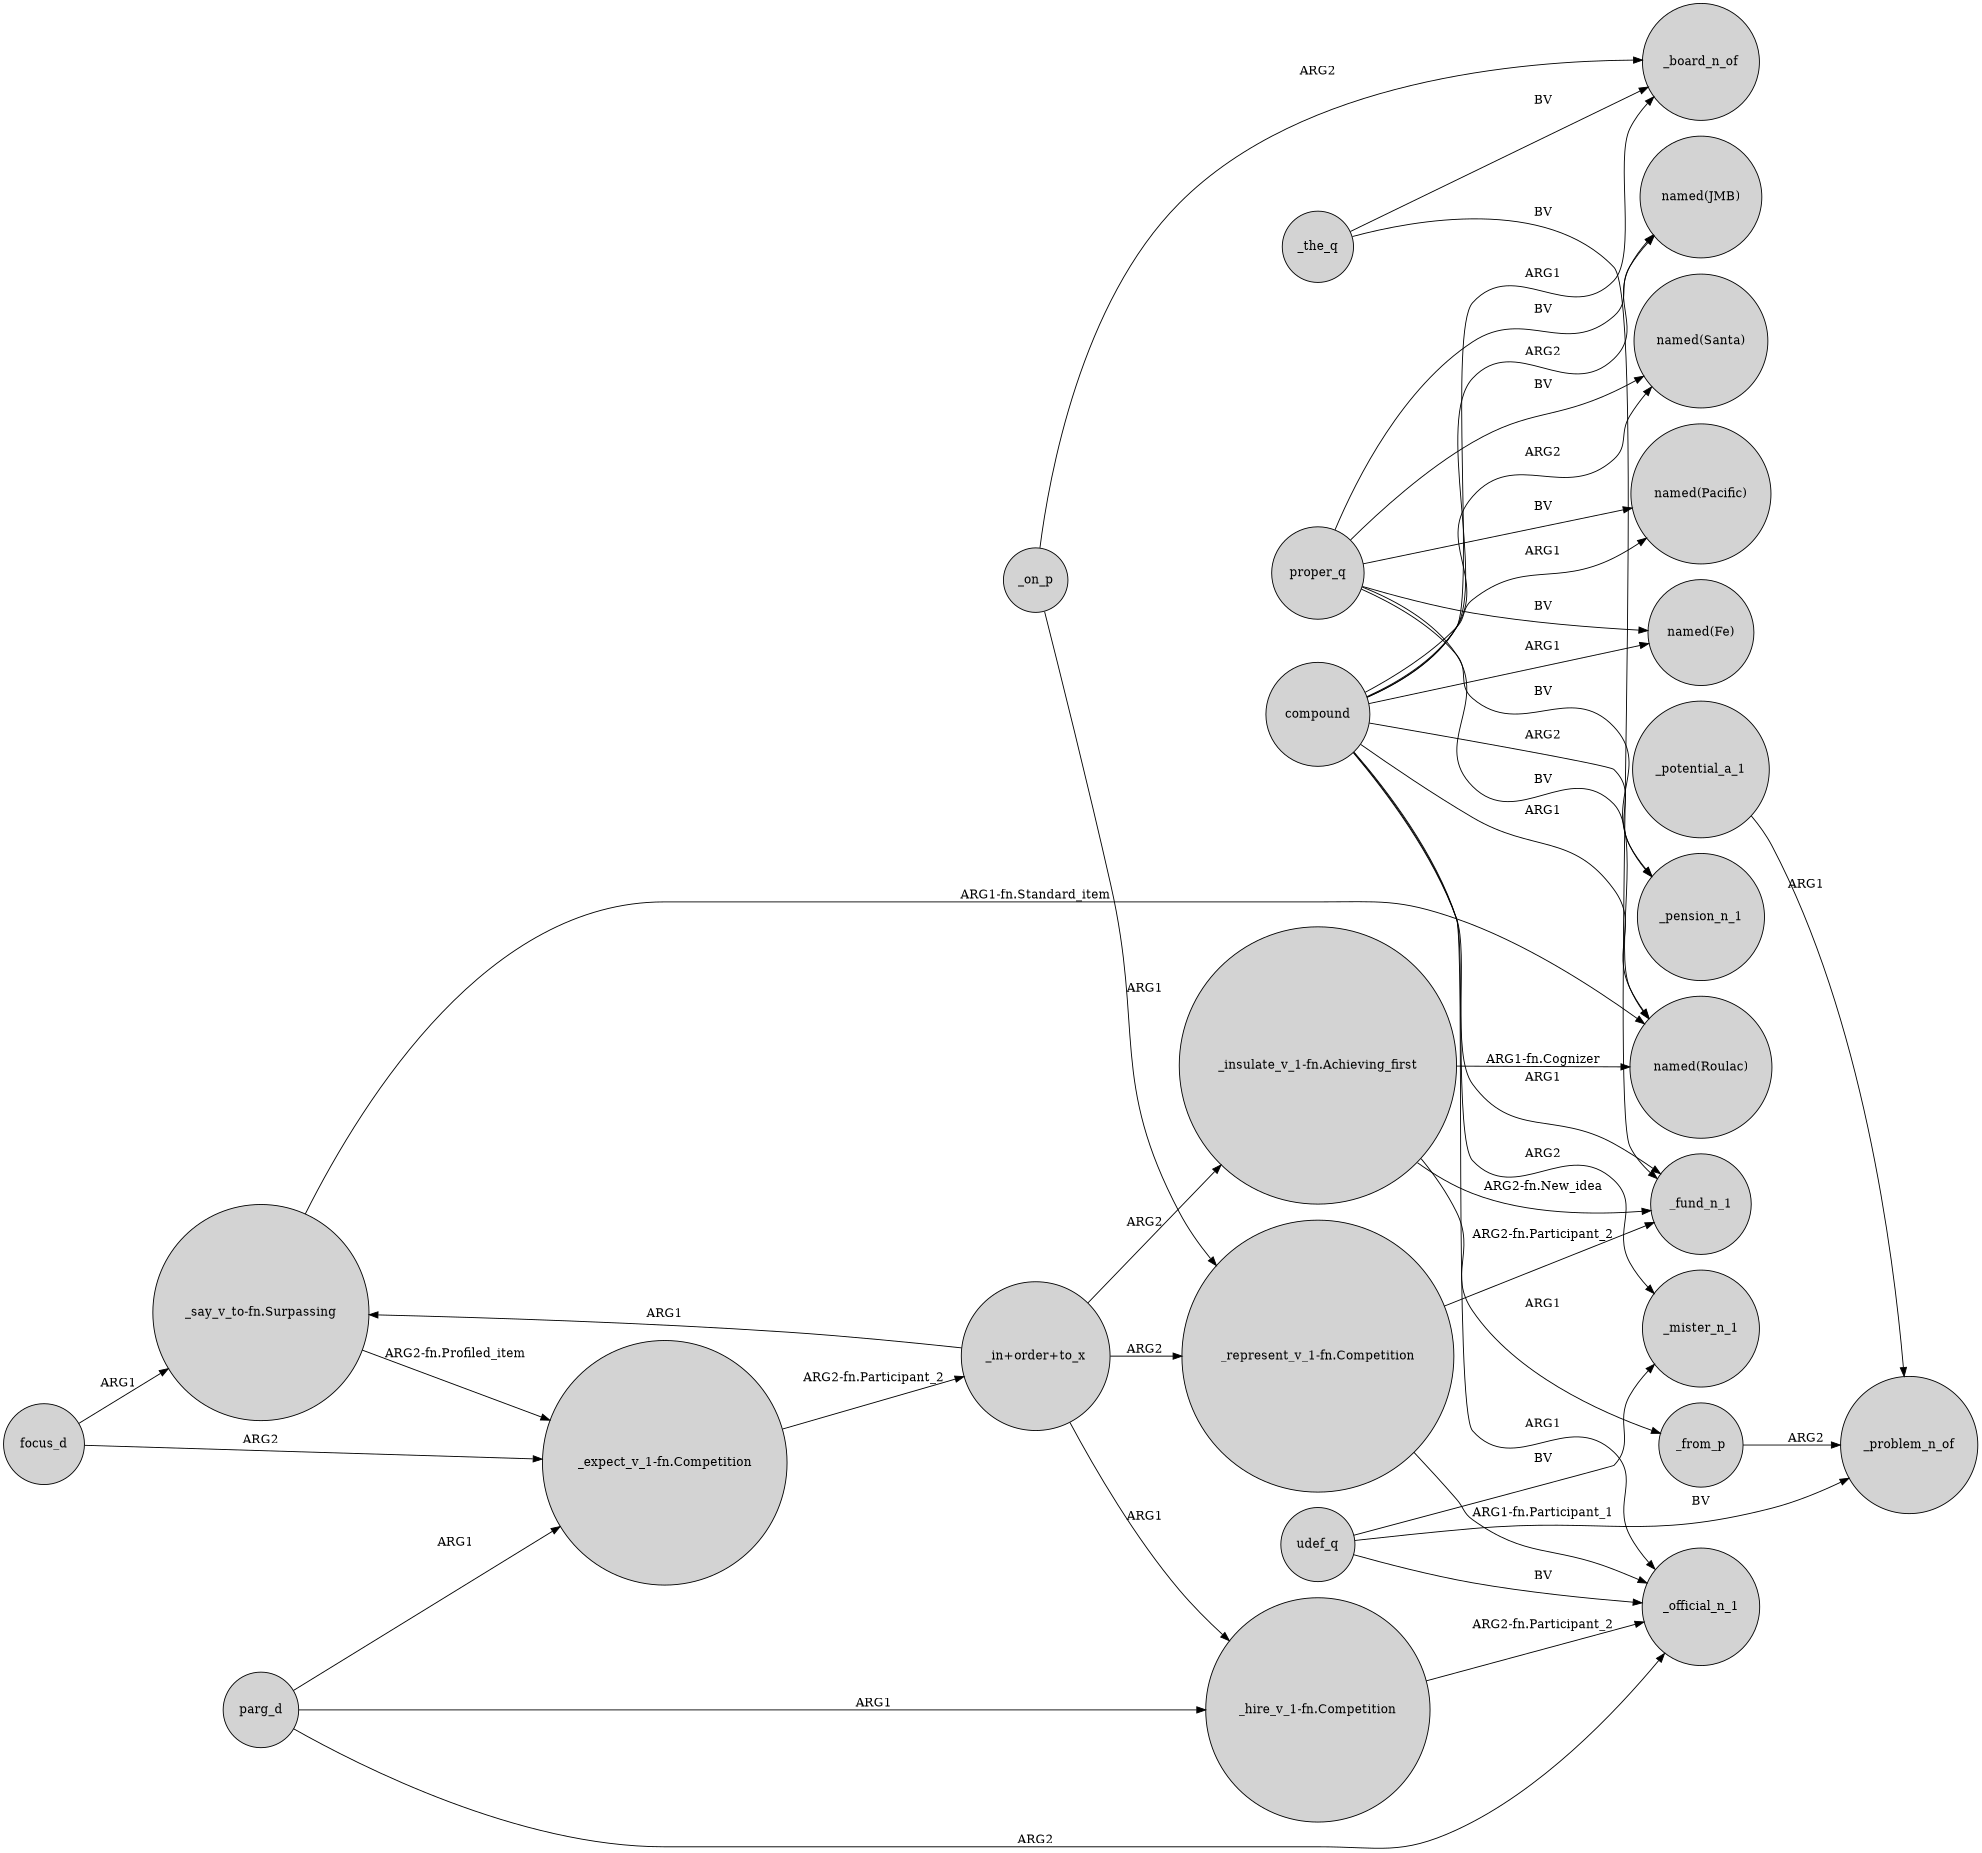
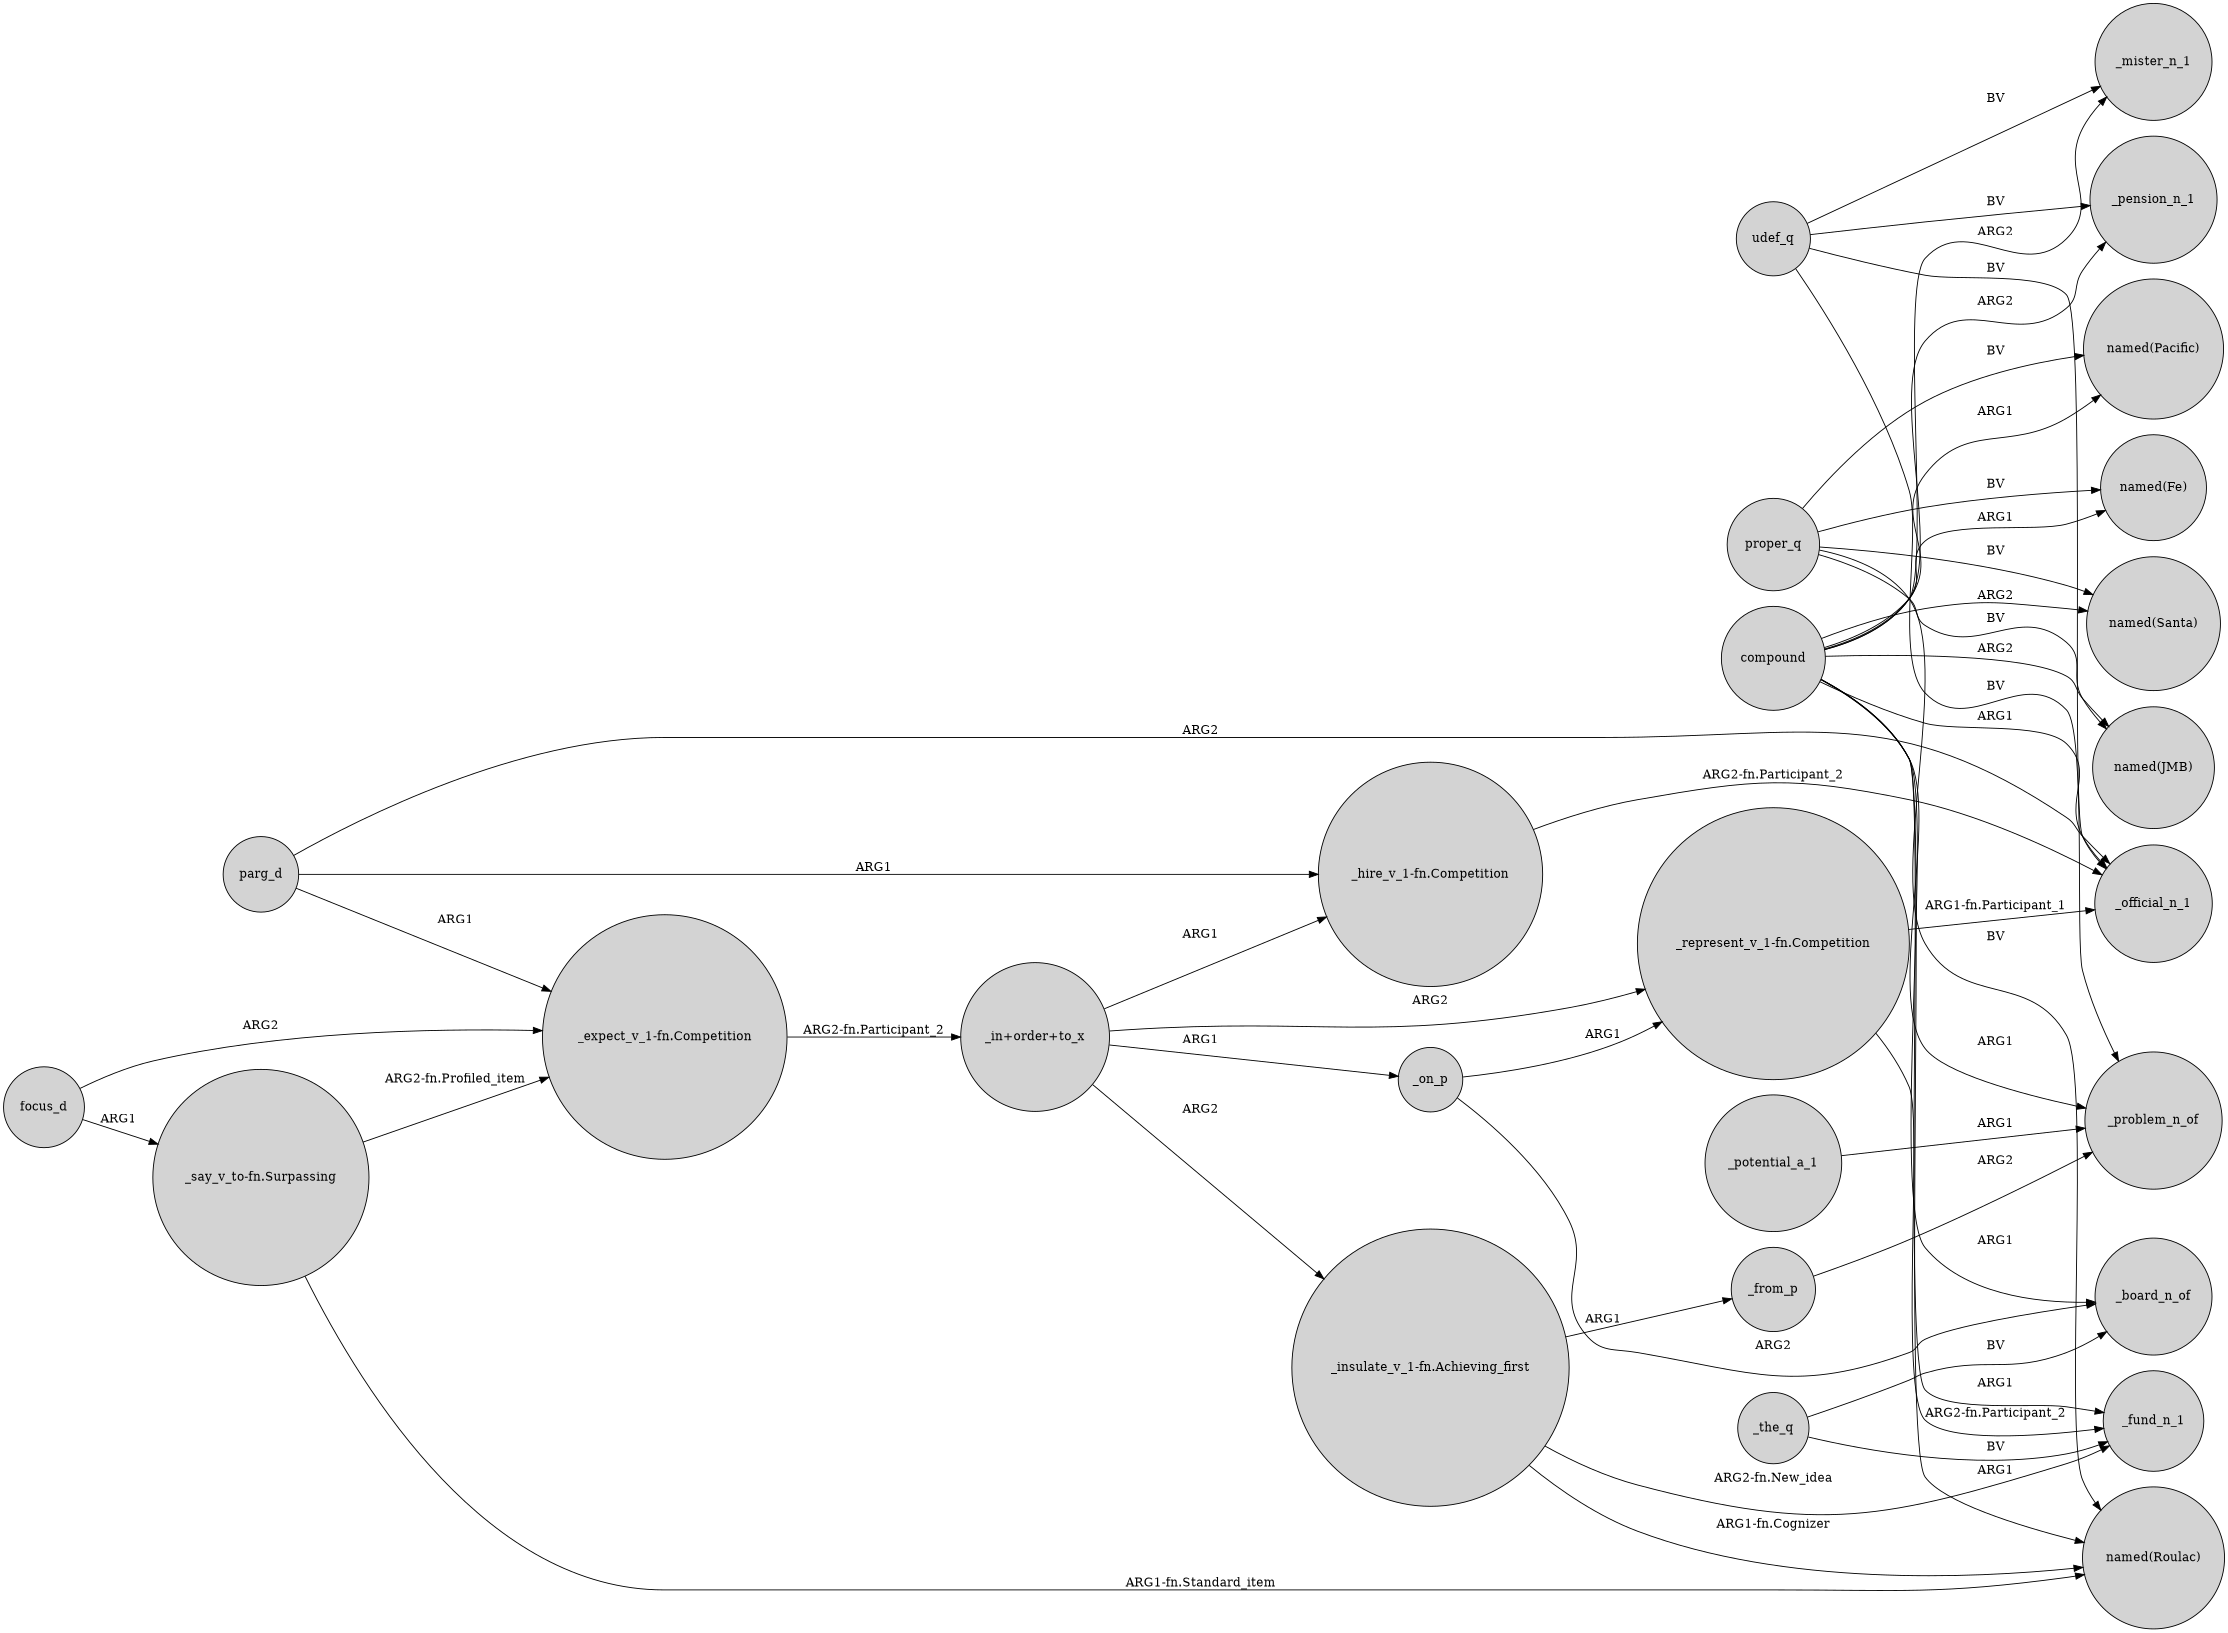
edge "proper_q" -> "_pension_n_1": now "udef_q" -> "_pension_n_1"
edge "compound" -> "_problem_n_of": added, label "ARG1"
edge "_in+order+to_x" -> "_say_v_to-fn.Surpassing": now "_in+order+to_x" -> "_on_p"
